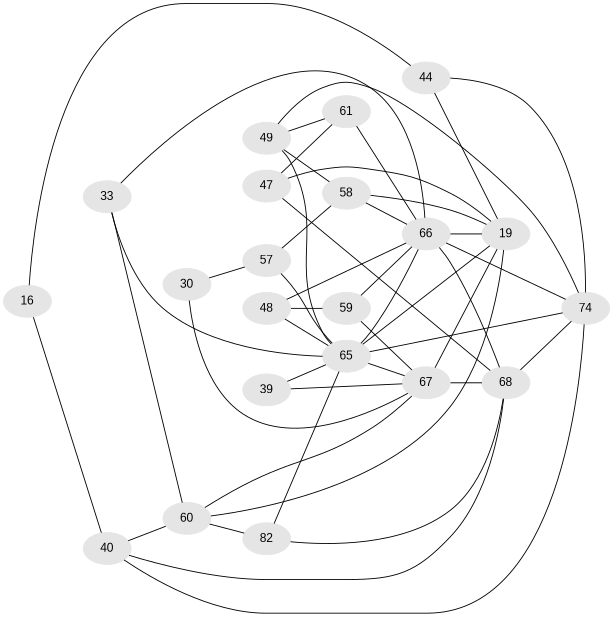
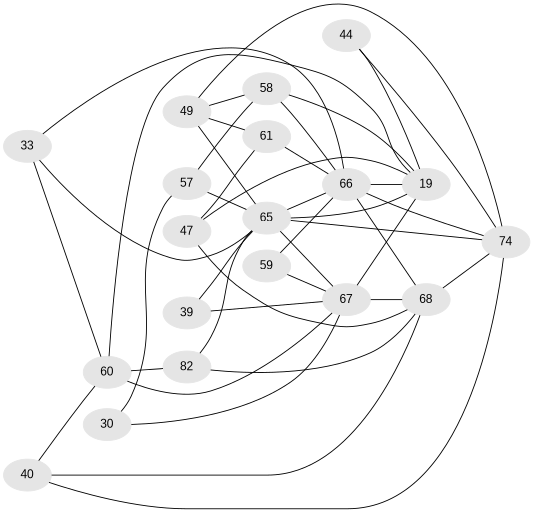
node "16": removed
node "48": removed
